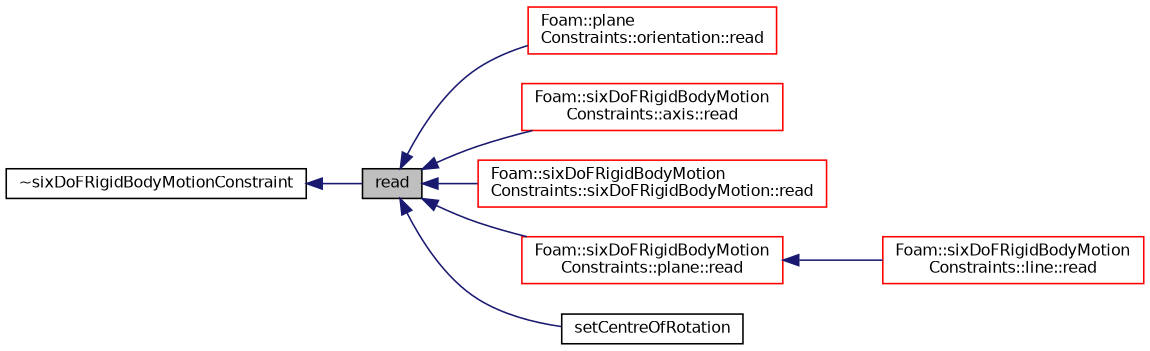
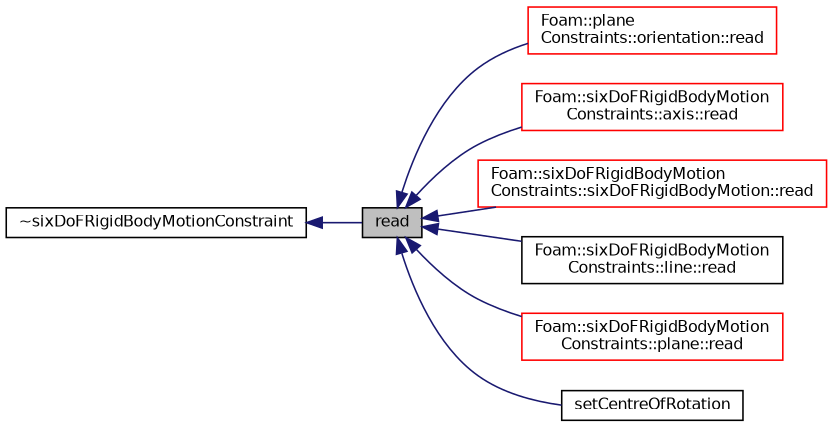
edge "Foam::sixDoFRigidBodyMotion Constraints::line::read" -> "Foam::sixDoFRigidBodyMotion Constraints::plane::read": now "Foam::sixDoFRigidBodyMotion Constraints::line::read" -> "read"
node "Foam::sixDoFRigidBodyMotion Constraints::line::read": color red -> black
